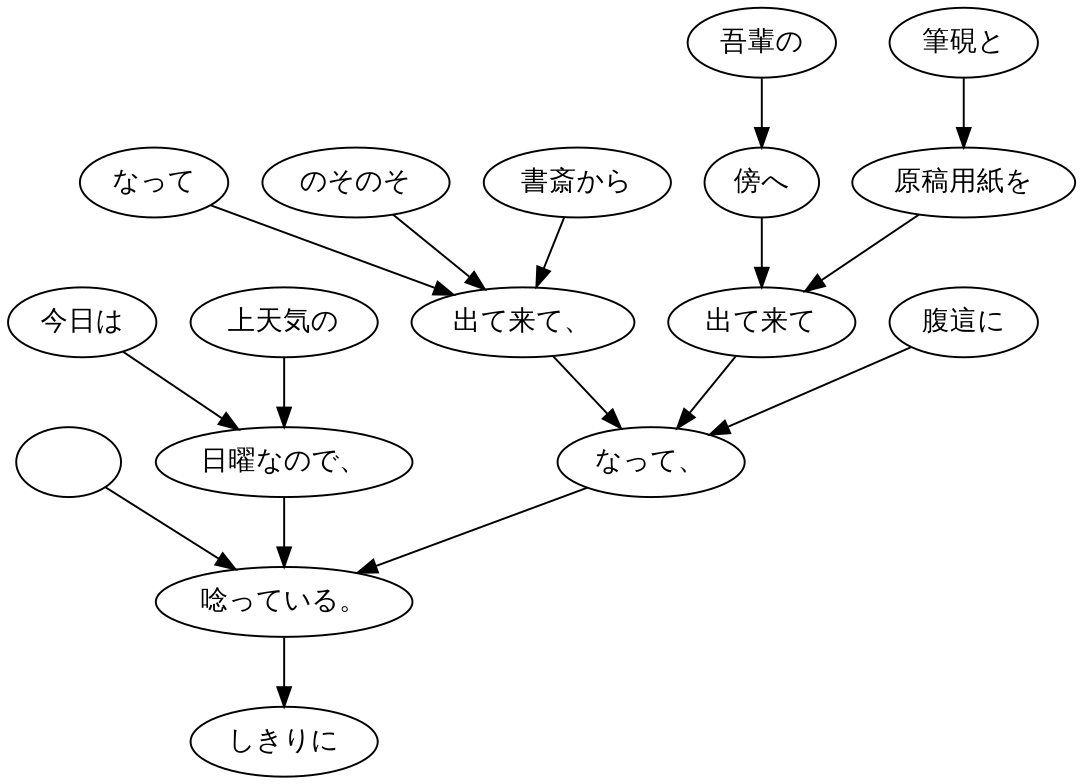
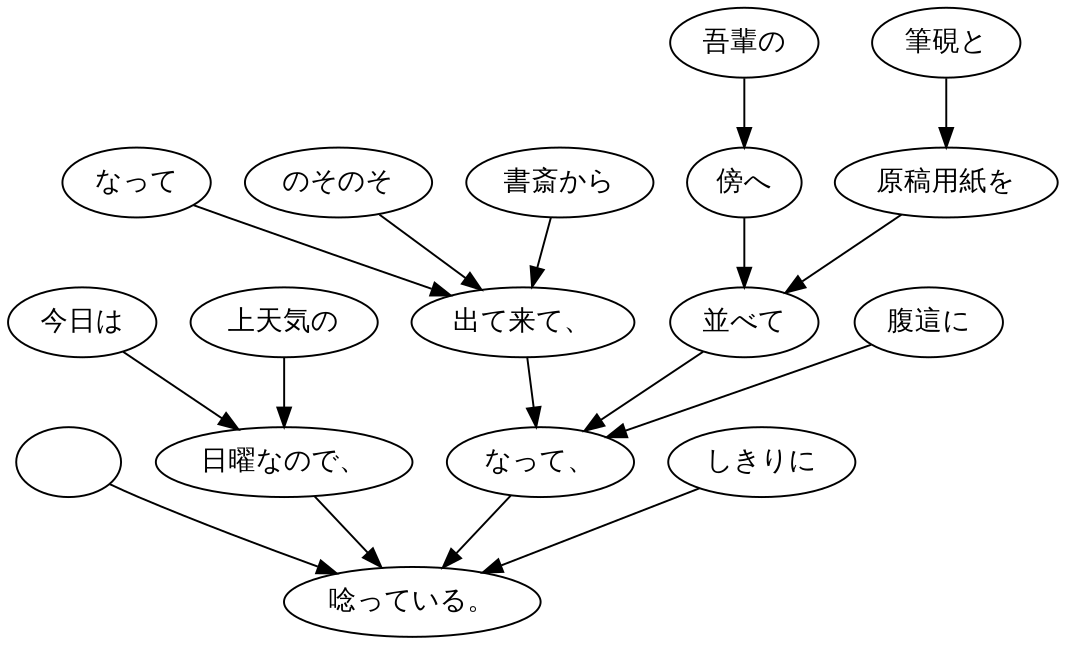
node "出て来て": label "出て来て" -> "並べて"
edge "唸っている。" -> "しきりに": reversed
